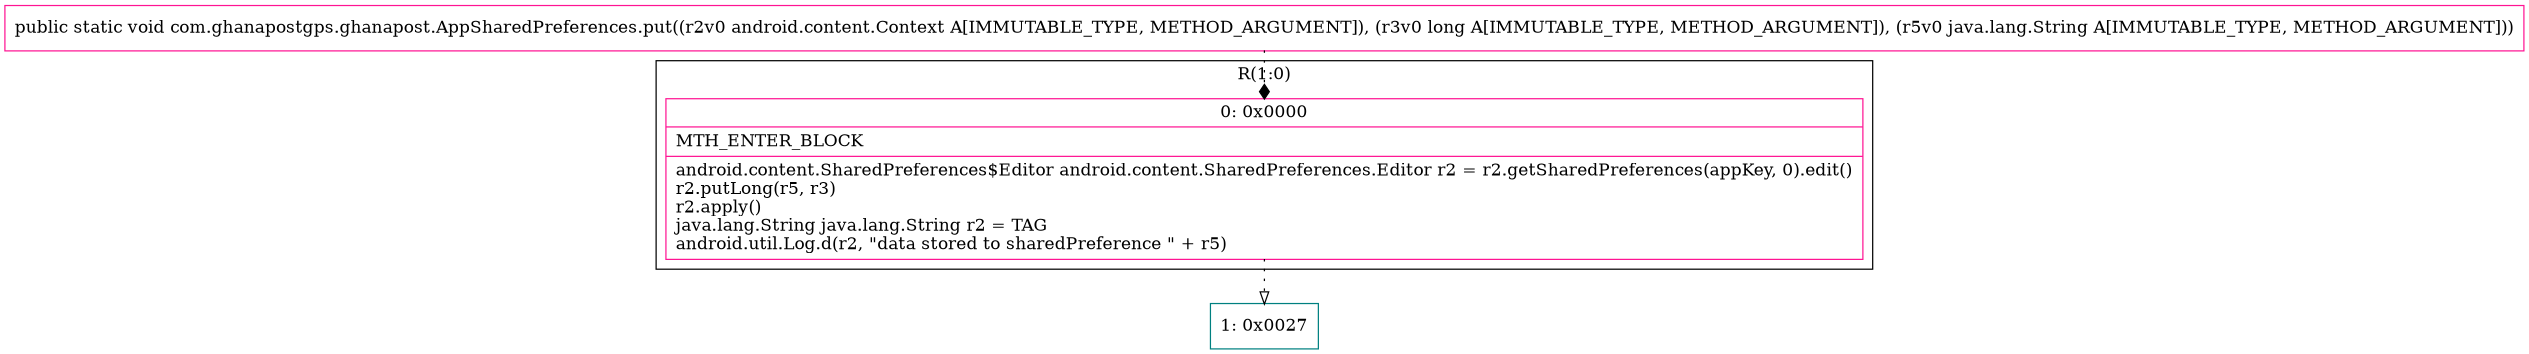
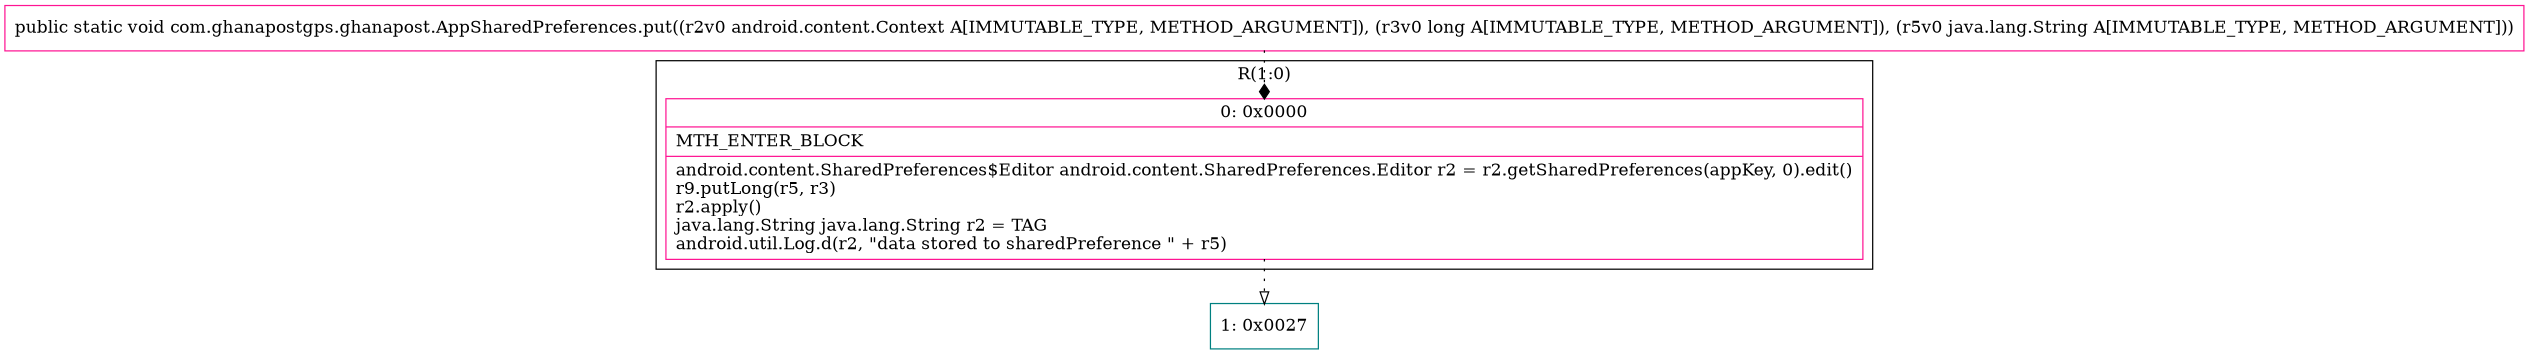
node "0: 0x0000": text "r2.putLong(r5, r3)" -> "r9.putLong(r5, r3)"
